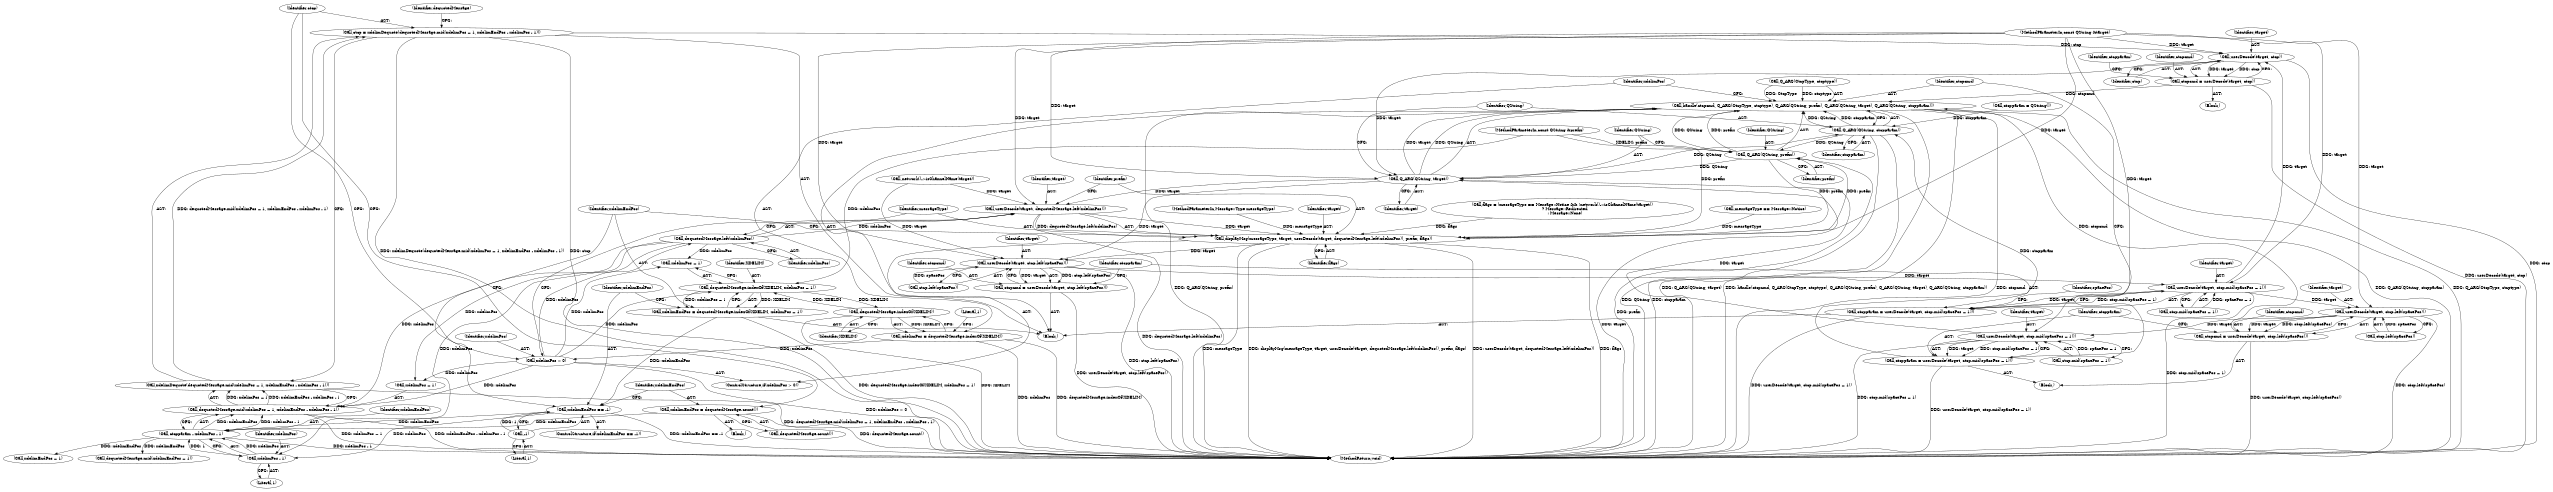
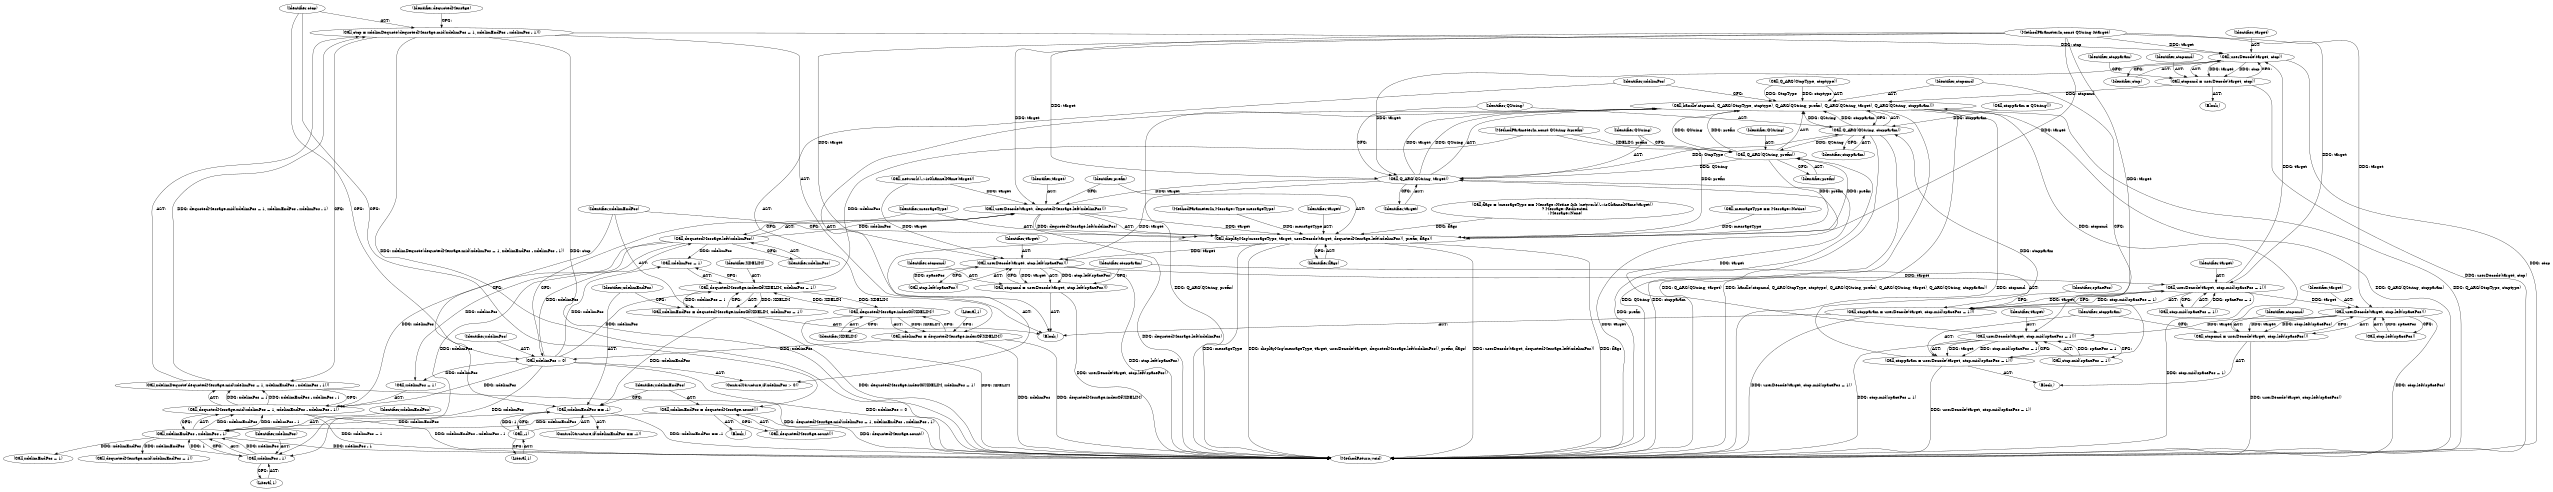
edge "(Call,Q_ARG(QString, target))" -> "(Call,Q_ARG(QString, ctcpparam))": label "DDG: QString" -> "DDG: CtcpType"
edge "(Call,xdelimEndPos == -1)" -> "(Call,xdelimPos - 1)": now "(Call,xdelimPos > 0)" -> "(Call,xdelimPos - 1)"
node "(Call,ctcpparam - xdelimPos - 1)": label "(Call,ctcpparam - xdelimPos - 1)" -> "(Call,xdelimEndPos - xdelimPos - 1)"
